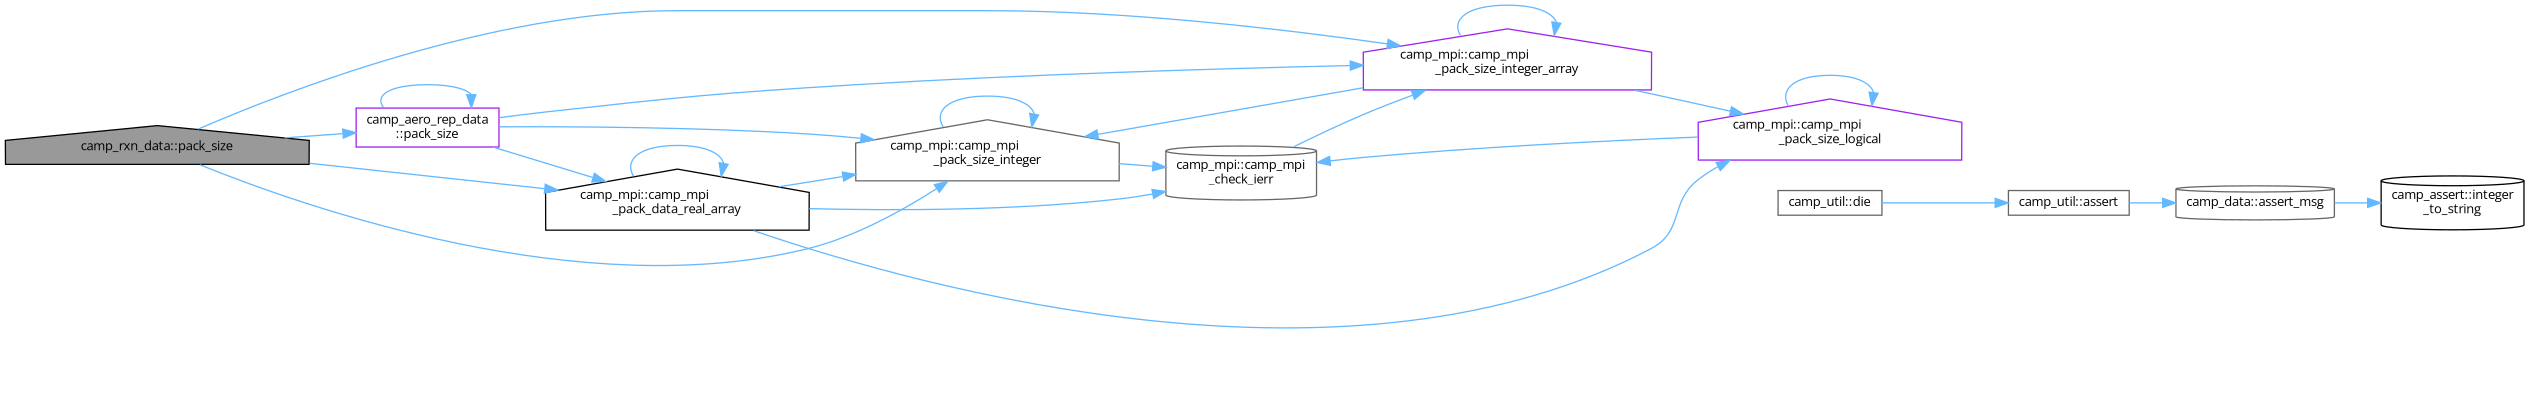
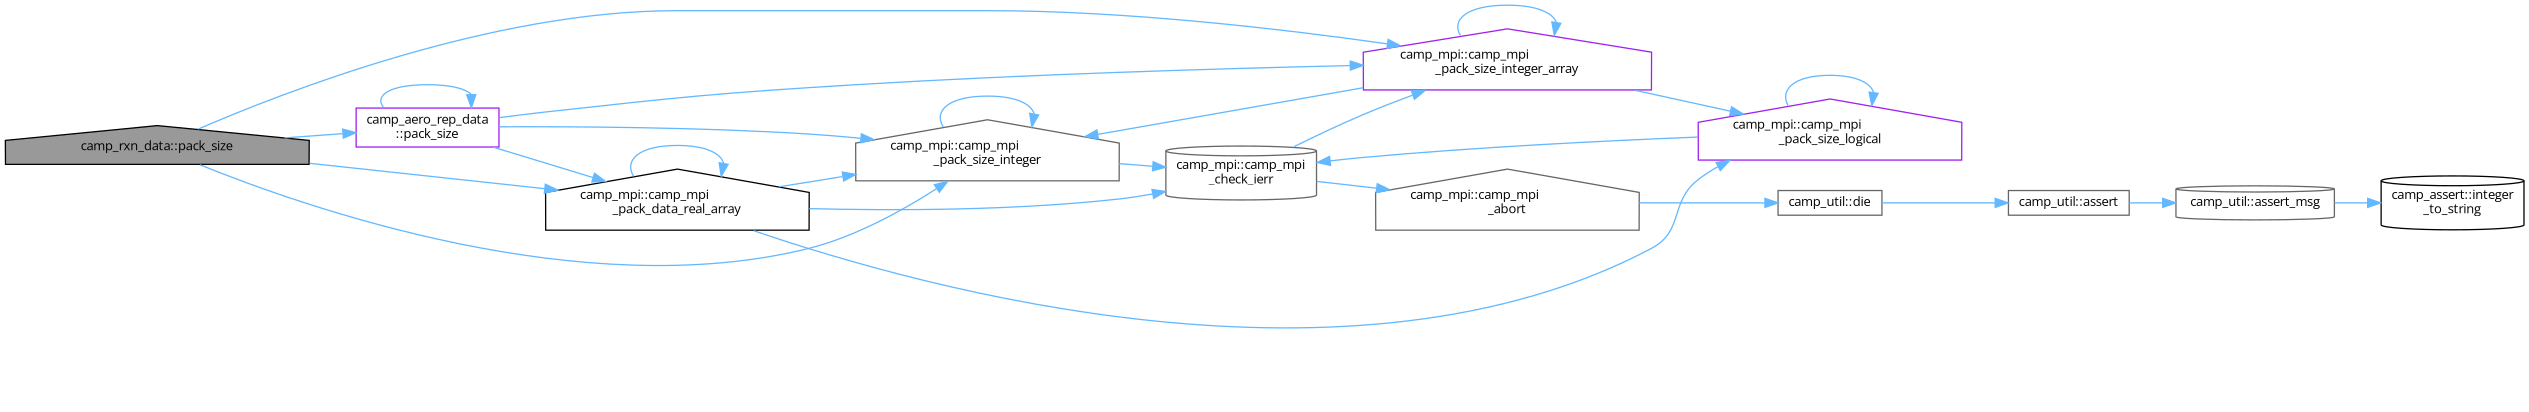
node "camp_mpi::camp_mpi _abort": added
node "camp_data::assert_msg": label "camp_data::assert_msg" -> "camp_util::assert_msg"
